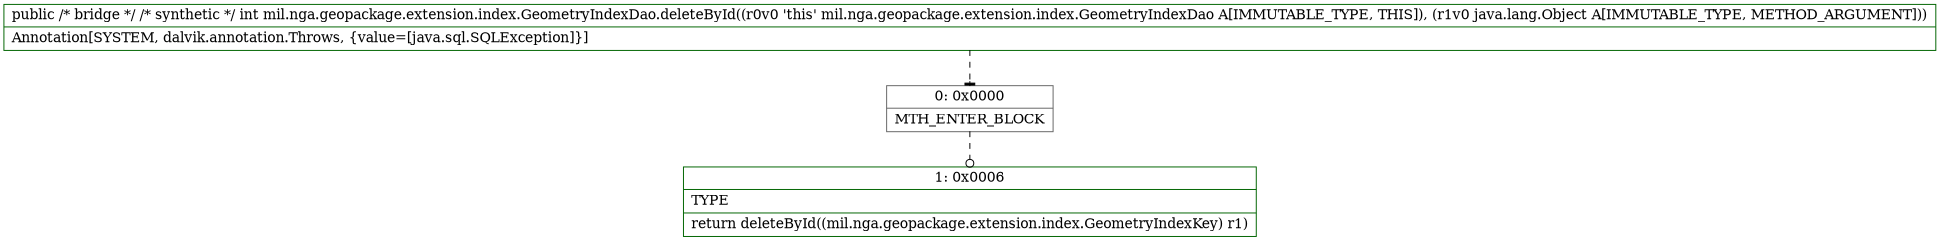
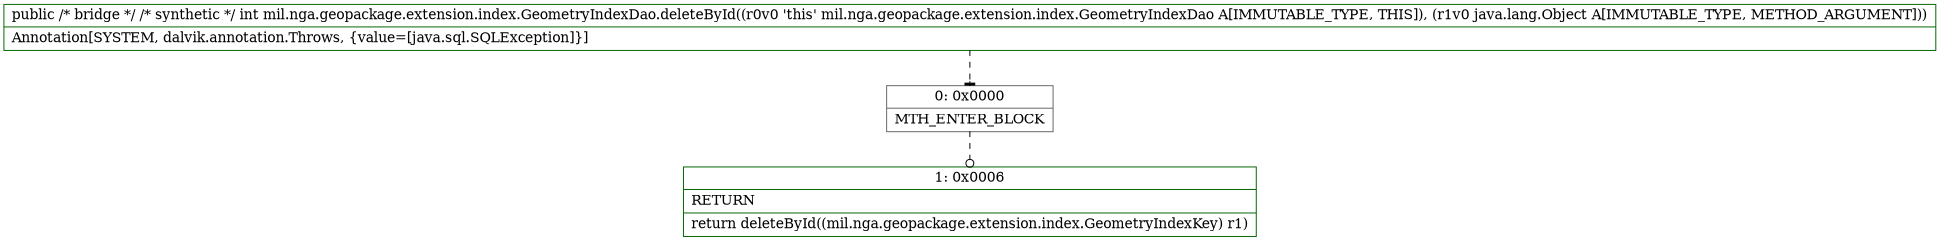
node "1: 0x0006": text "TYPE" -> "RETURN"
